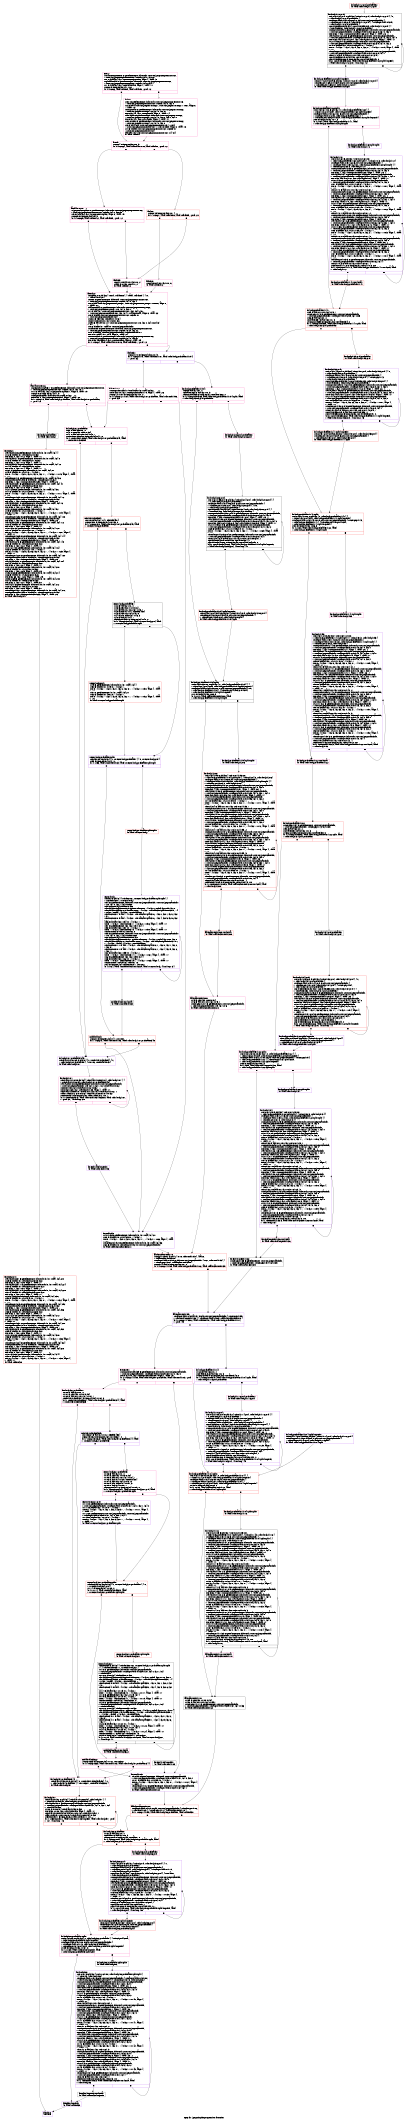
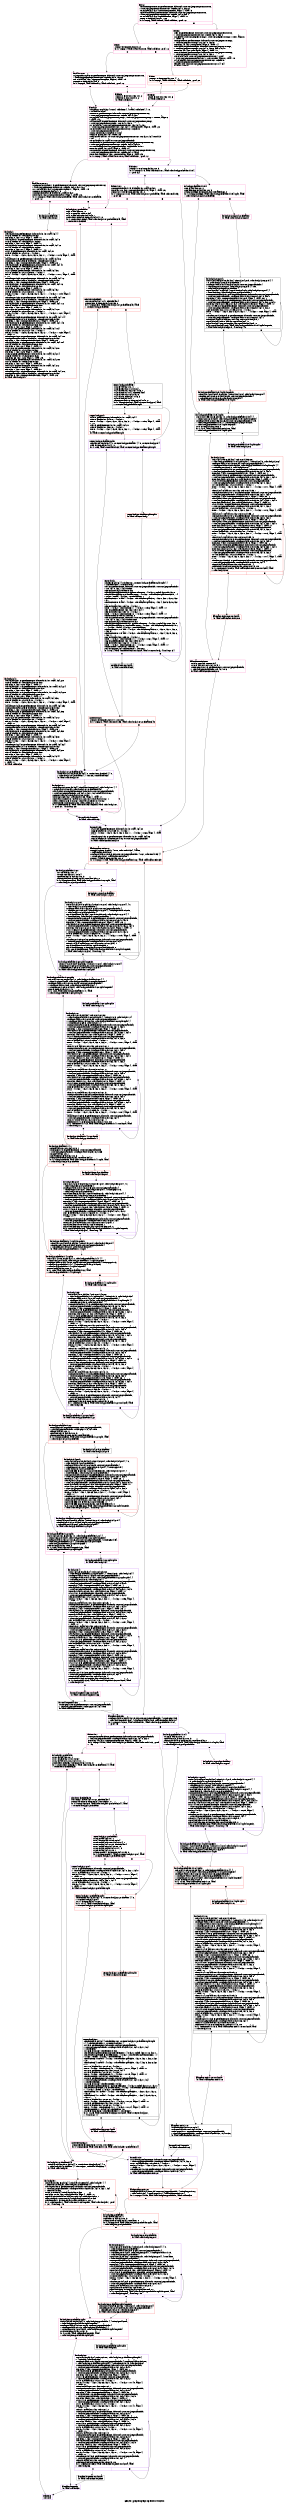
edge "if.then:" -> "if.end:": removed
node "for.body.preheader.i160:": added
edge "for.body.i.i116.prol:" -> "for.body.preheader.i.i104.split:": now "for.body.i.i116.prol:" -> "for.body.preheader.i.i104.split.loopexit:"
